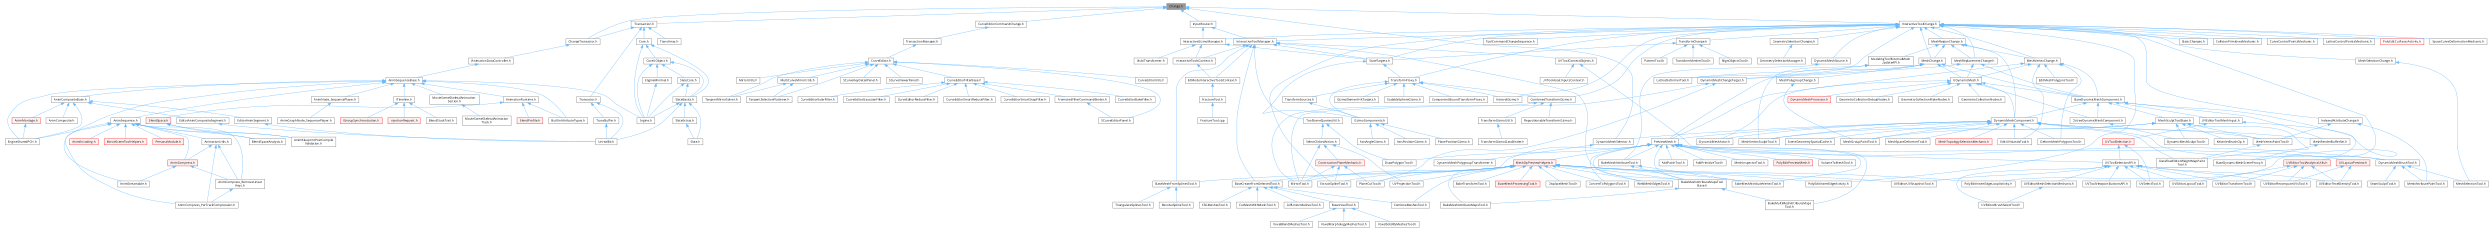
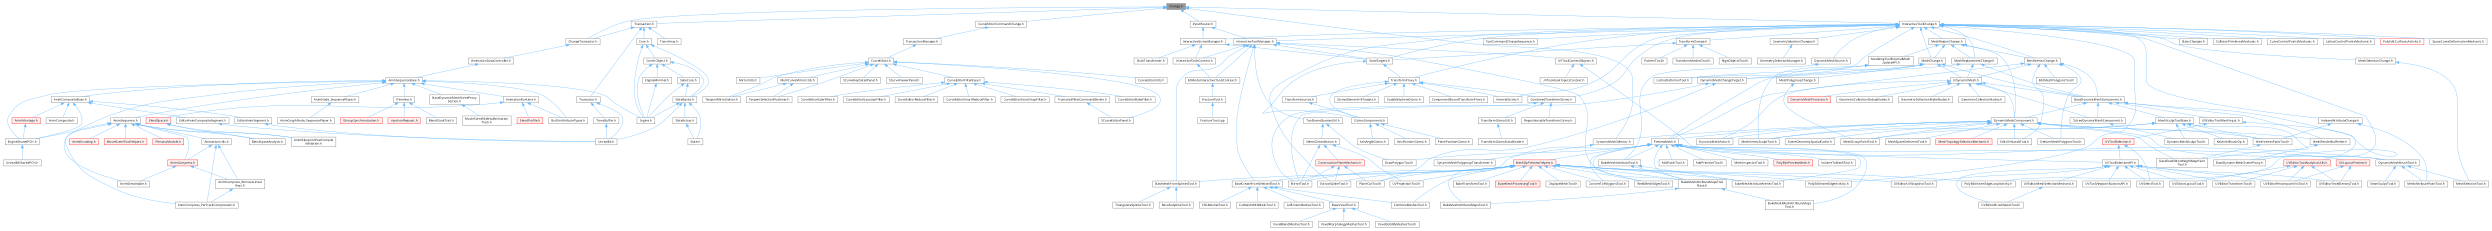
node "MovieSceneSkeletalAnimation Section.h": label "MovieSceneSkeletalAnimation Section.h" -> "BaseDynamicMeshSceneProxy Section.h"
edge "AnimCompress_RemoveLinear Keys.h" -> "AnimSequence.h": removed
node "UnrealEdSharedPCH.h": added
